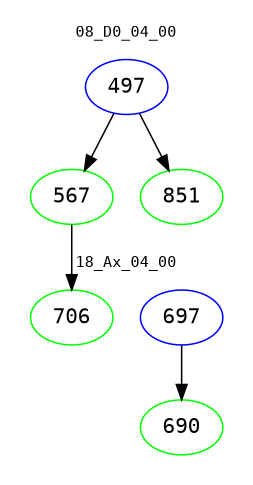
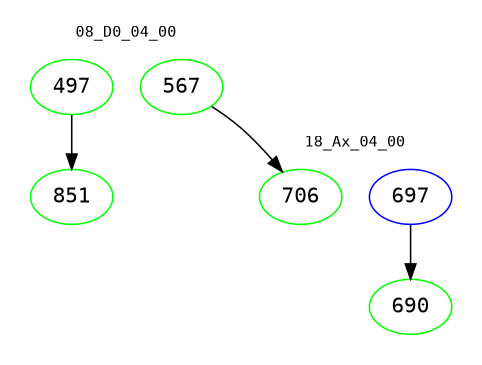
node "497": color blue -> green
edge "497" -> "567": removed
